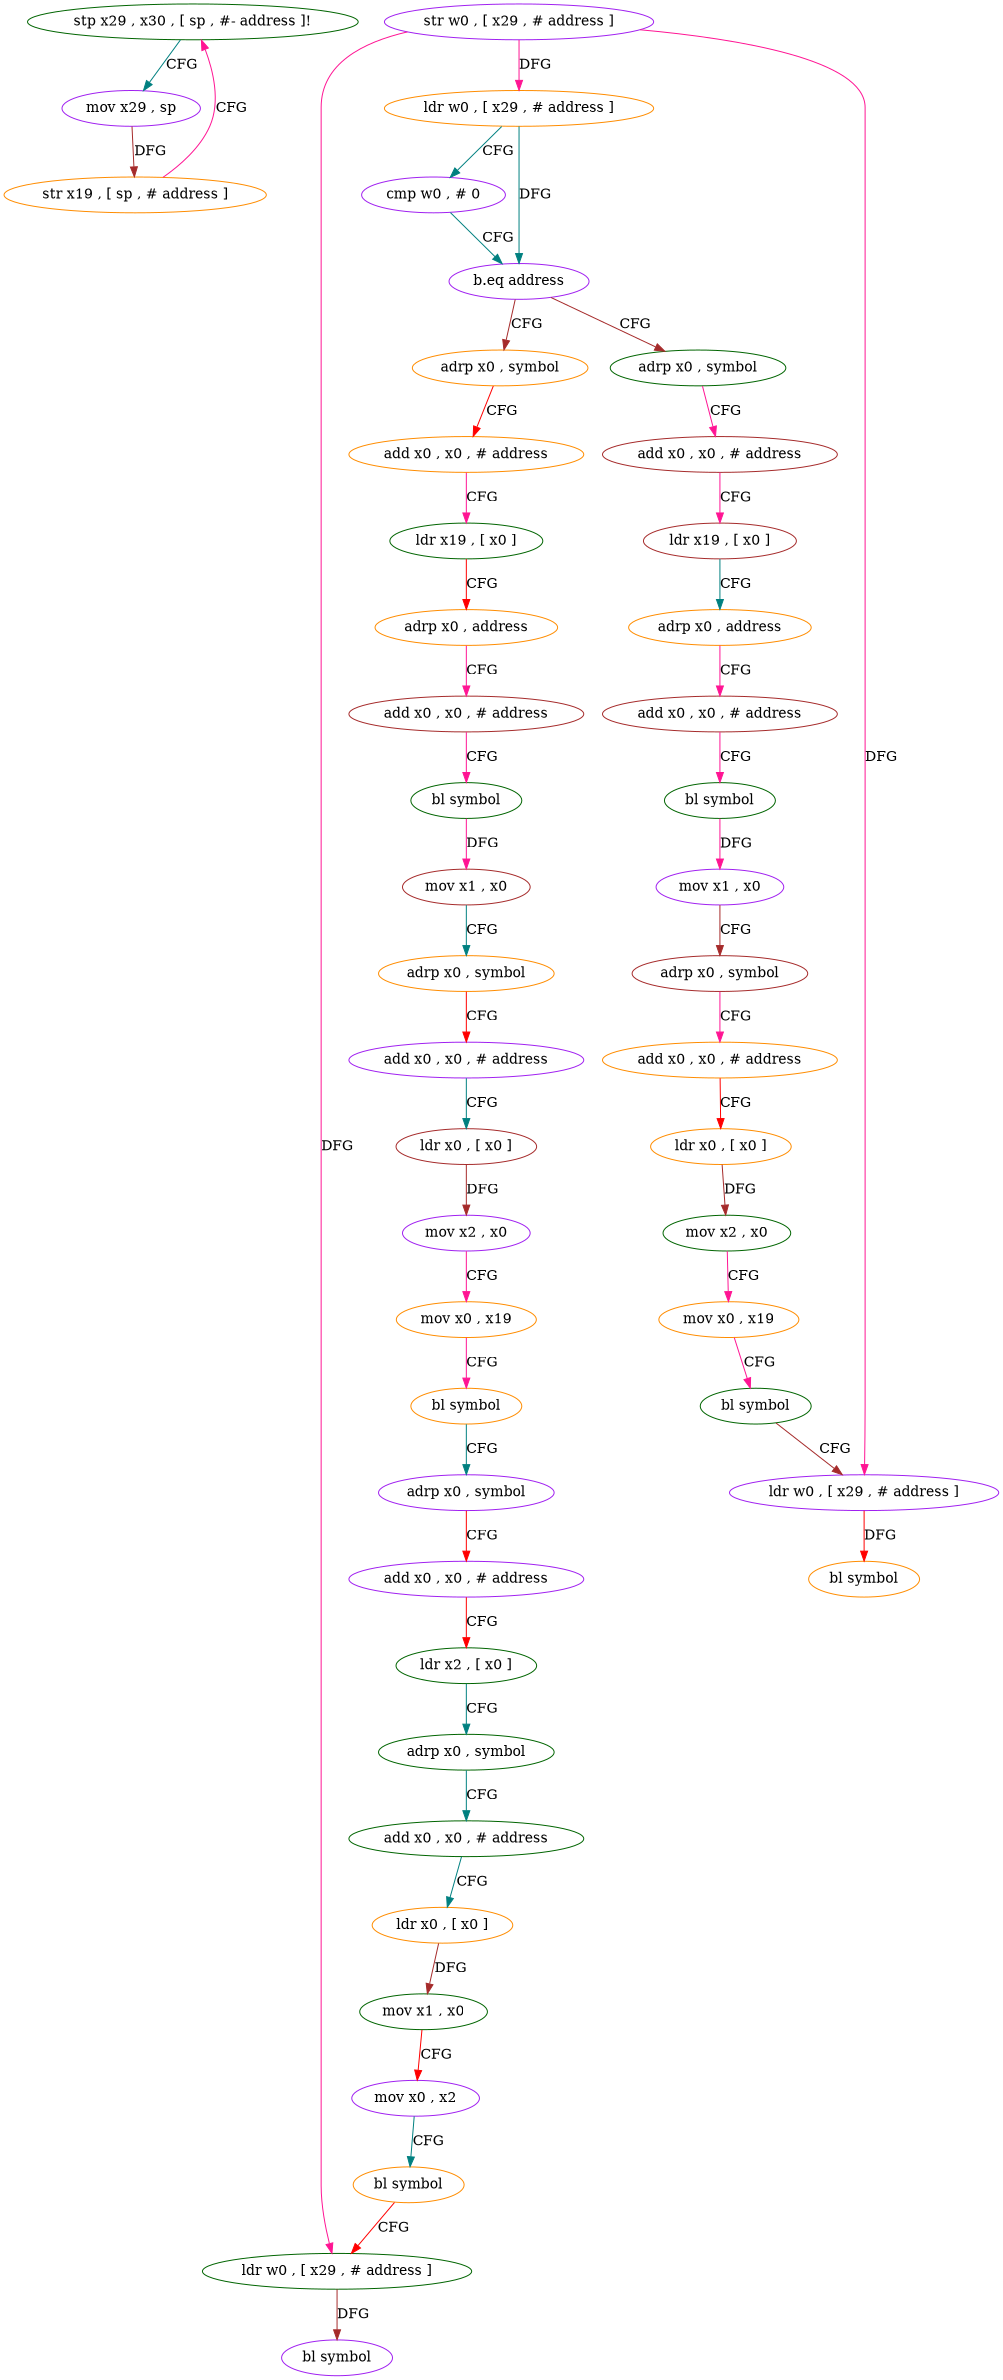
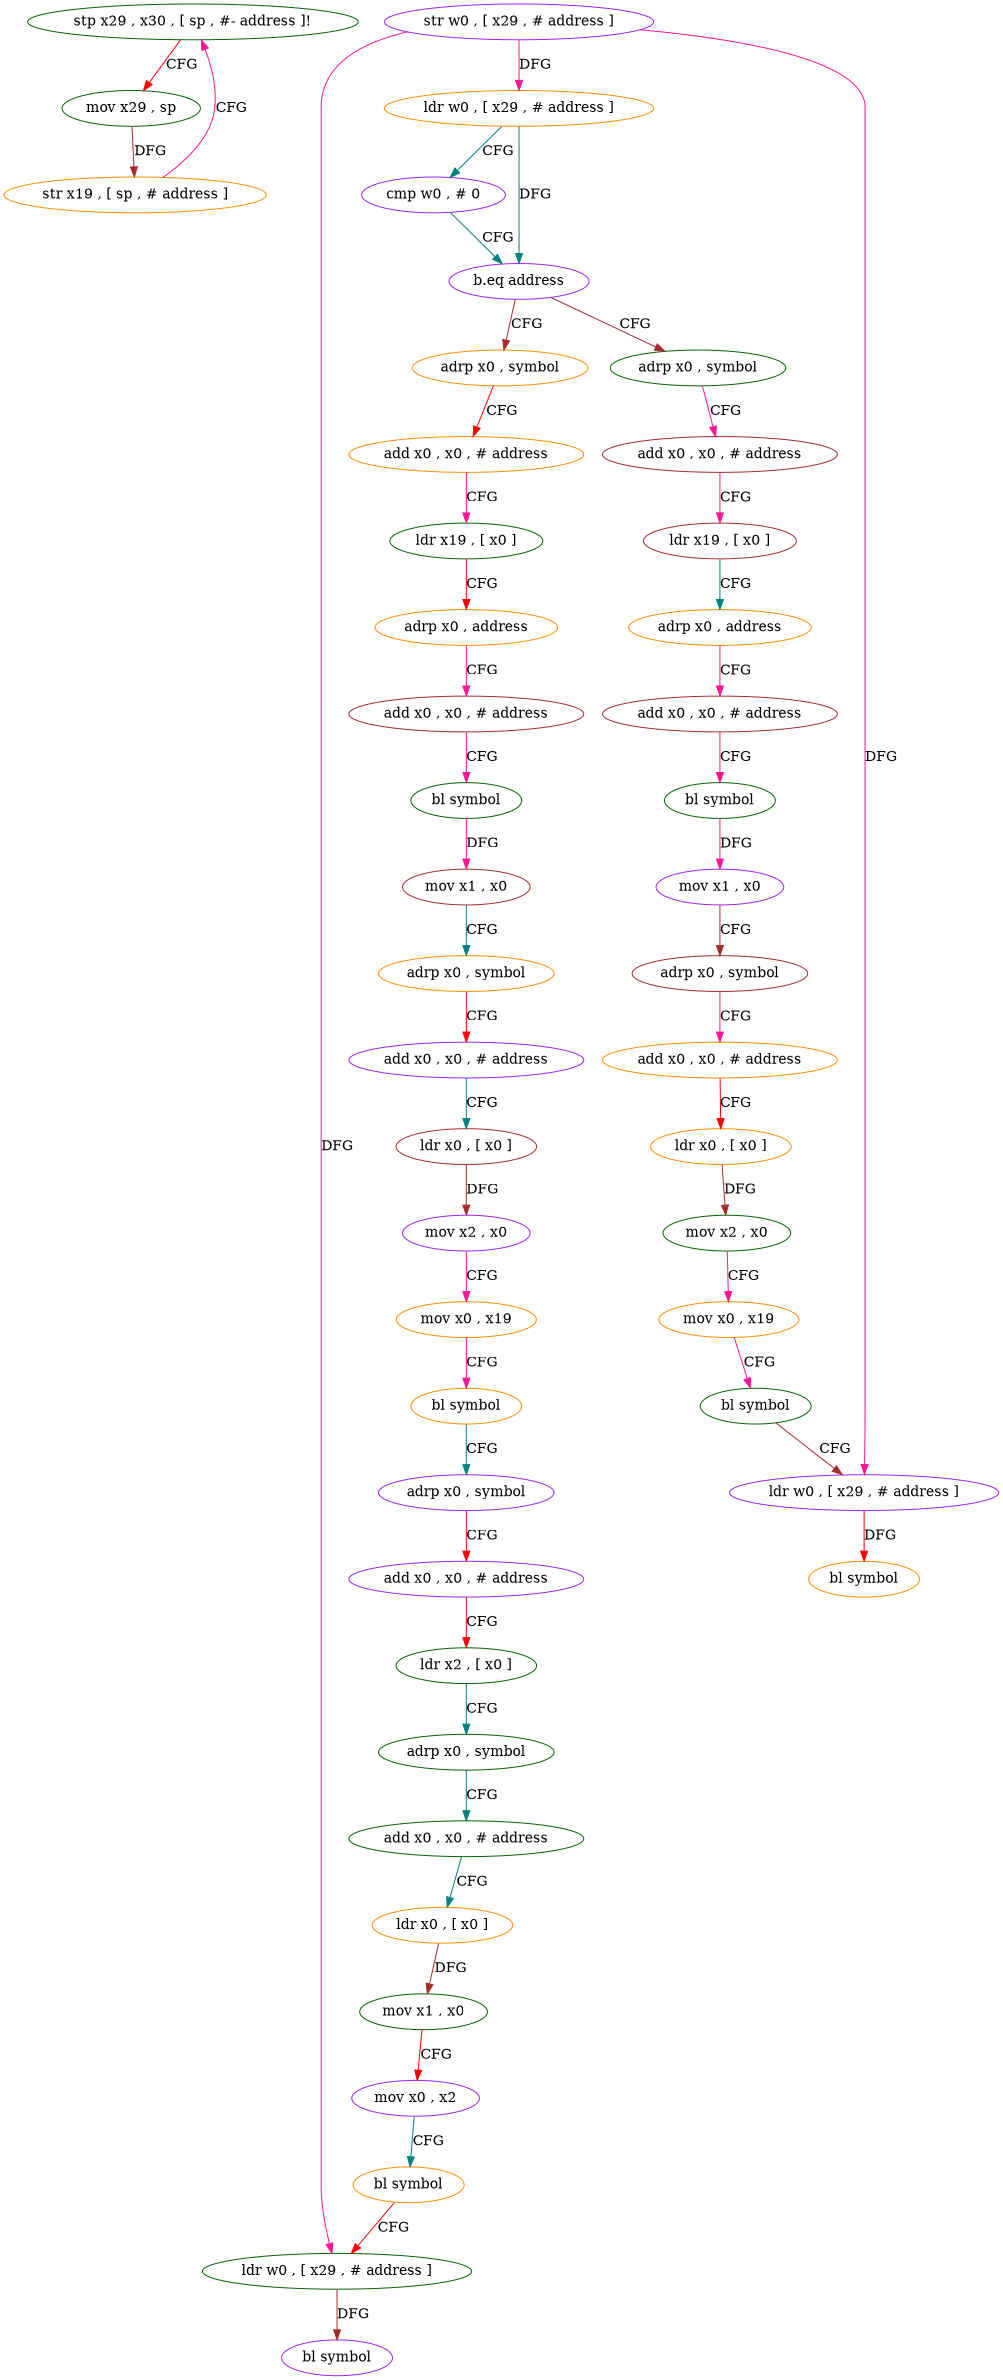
edge "stp x29 , x30 , [ sp , #- address ]!" -> "mov x29 , sp": color teal -> red
node "mov x29 , sp": color purple -> darkgreen
